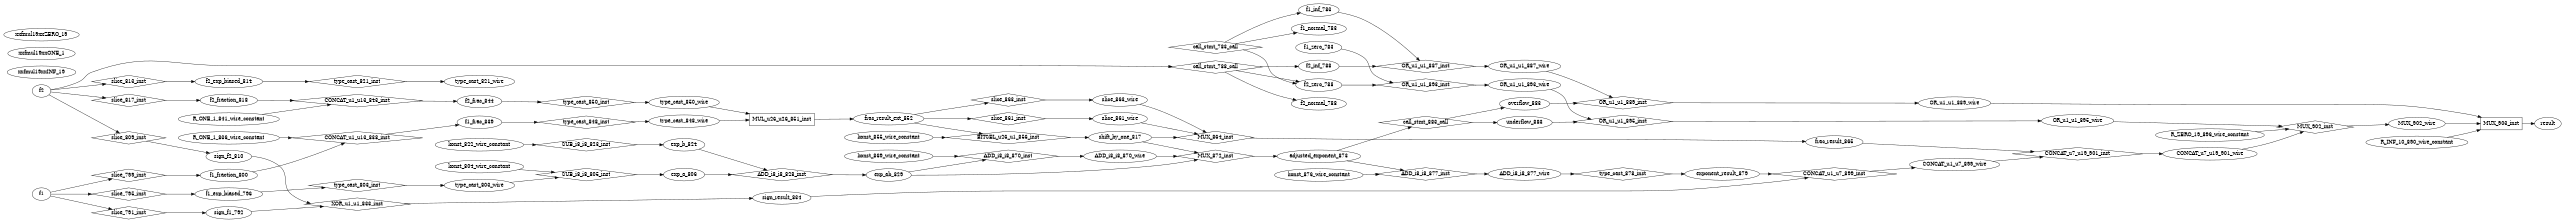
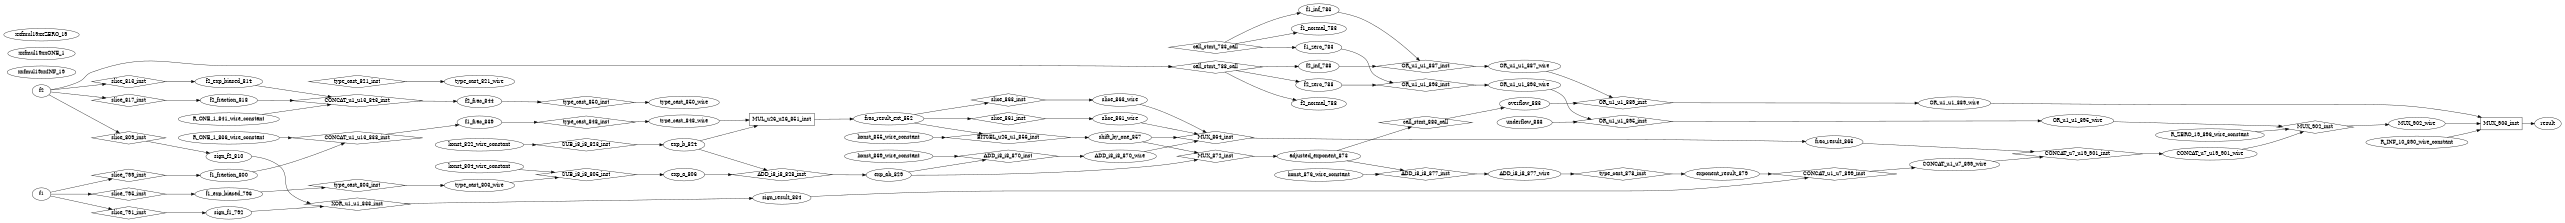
edge "call_stmt_783_call" -> "f2_zero_788": now "call_stmt_783_call" -> "f1_zero_783"
edge "f2_exp_biased_814" -> "type_cast_821_inst": now "f2_exp_biased_814" -> "CONCAT_u1_u13_843_inst"
edge "type_cast_850_wire" -> "MUL_u26_u26_851_inst": now "exp_b_824" -> "MUL_u26_u26_851_inst"
edge "call_stmt_883_call" -> "underflow_883": removed
node "shift_by_one_817": label "shift_by_one_817" -> "shift_by_one_857"
edge "ADD_i8_i8_870_wire" -> "MUX_872_inst": now "ADD_i8_i8_870_wire" -> "MUX_864_inst"
